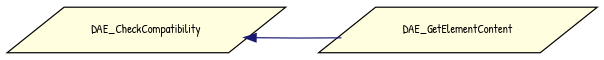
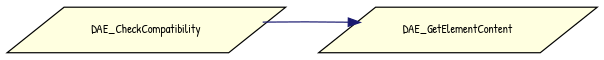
edge "DAE_GetElementContent" -> "DAE_CheckCompatibility": reversed
